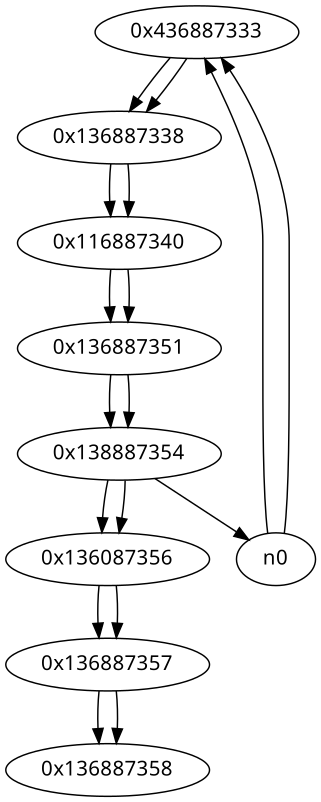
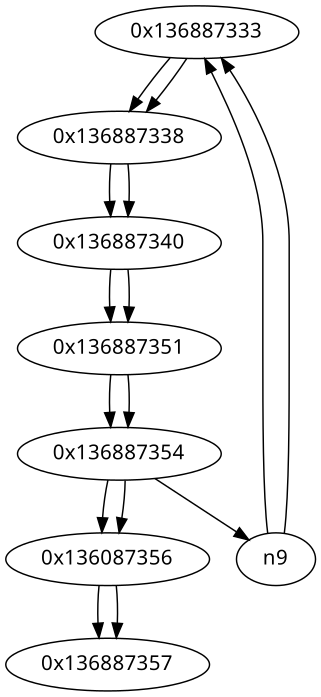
node "0x436887333": label "0x436887333" -> "0x136887333"
node "0x116887340": label "0x116887340" -> "0x136887340"
node "0x138887354": label "0x138887354" -> "0x136887354"
node "n0": label "n0" -> "n9"
node "0x136887358": removed
